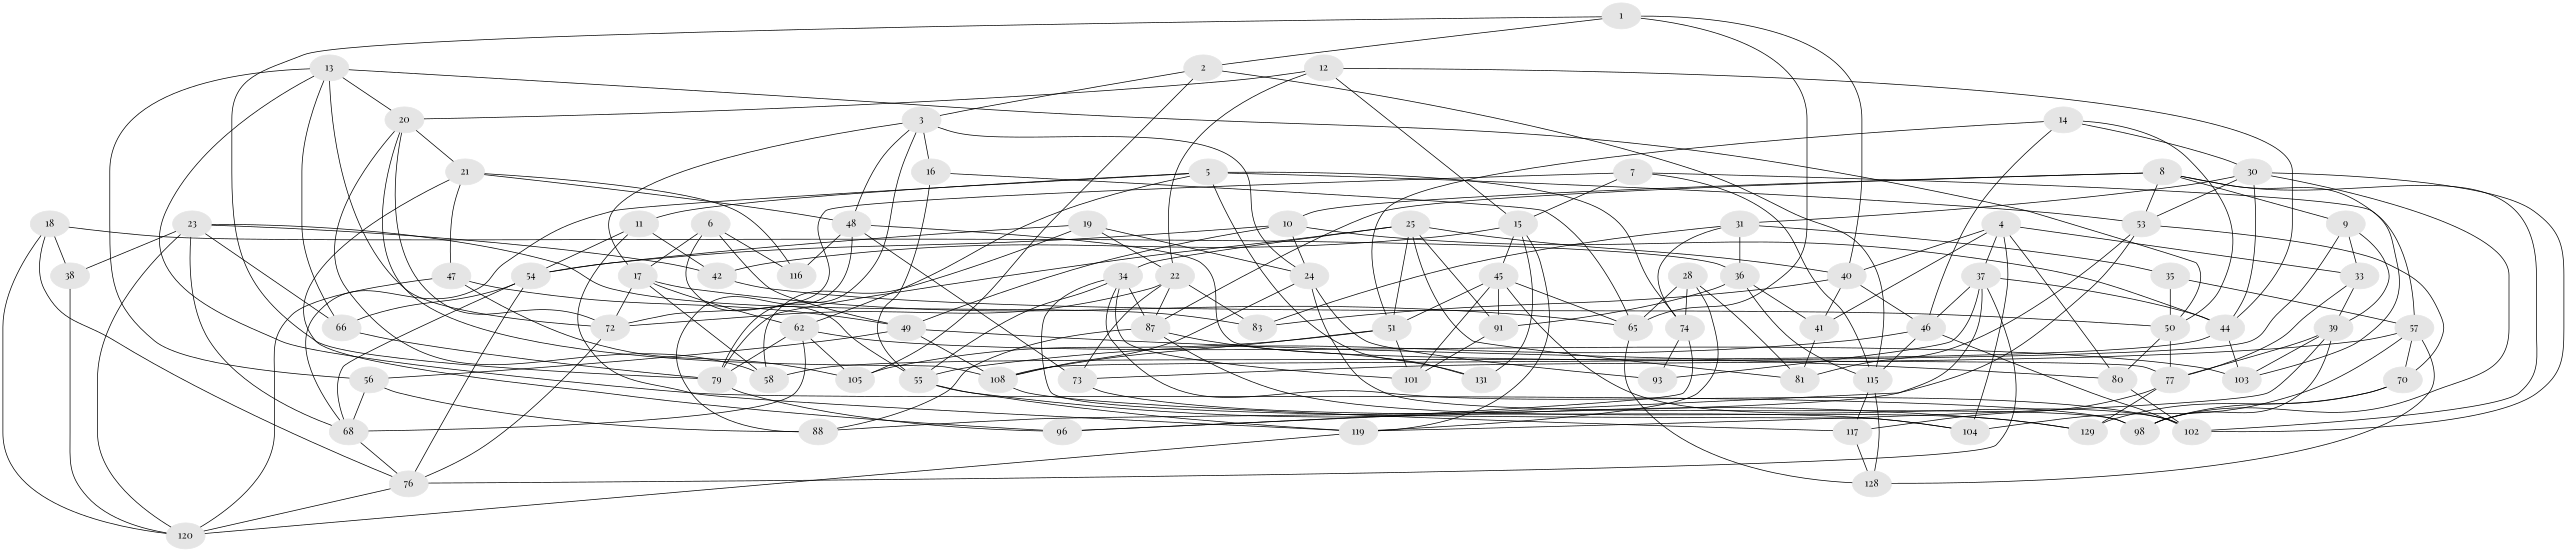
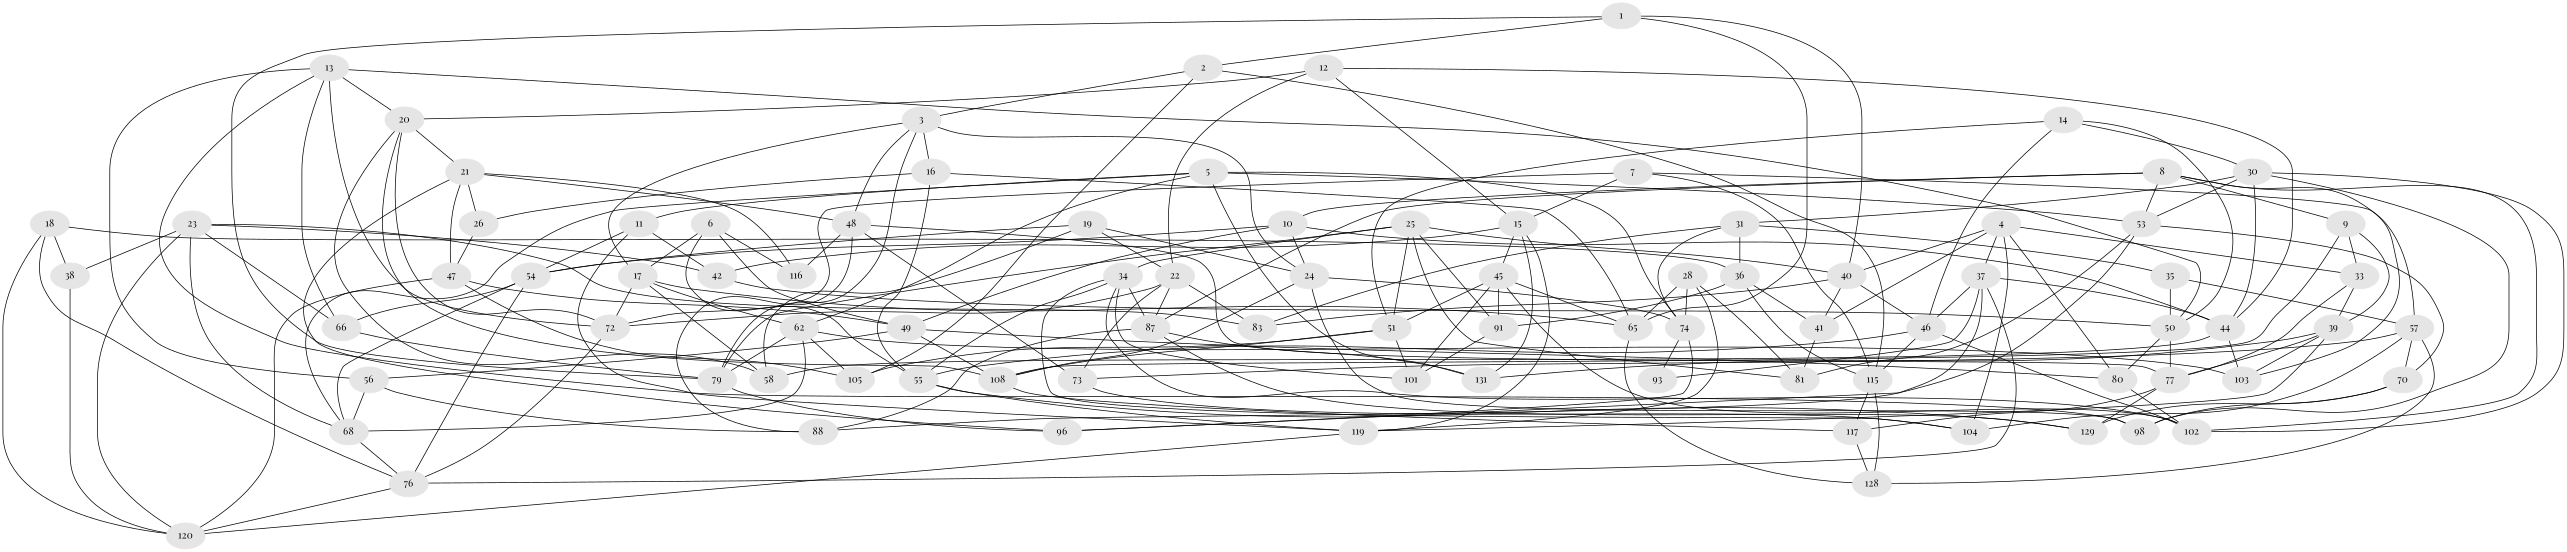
node "26": added
edge "24" -- "93": now "24" -- "74"
edge "39" -- "98": now "39" -- "131"
